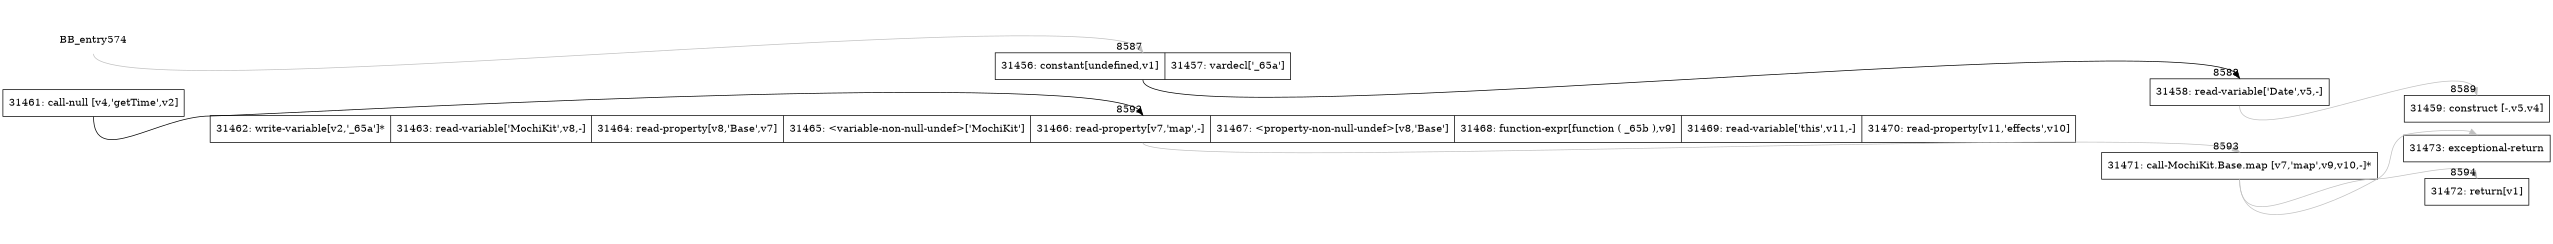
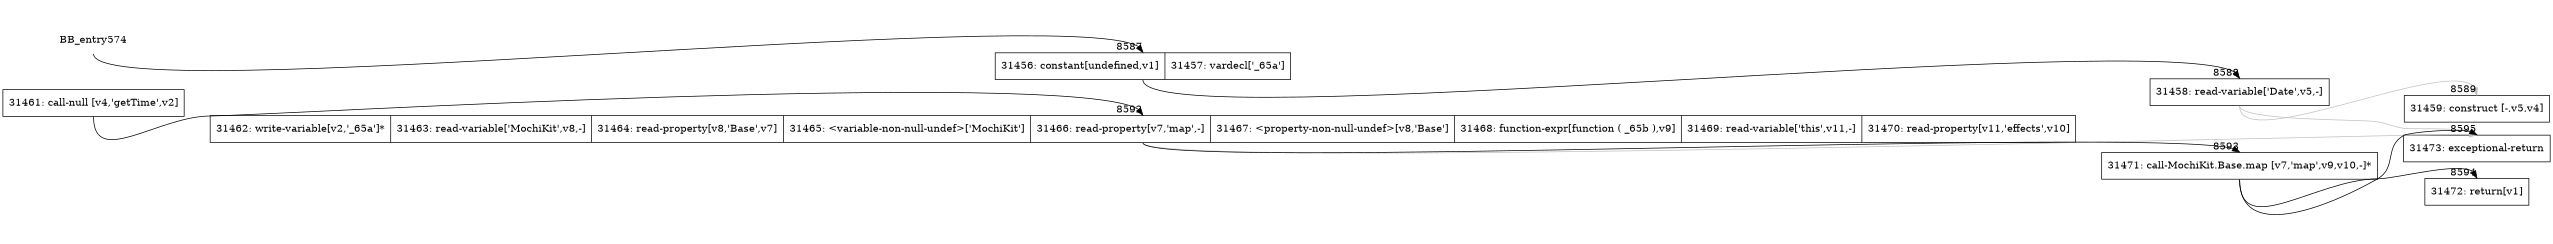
edge "BB_entry574" -> "31456: constant[undefined,v1]": color gray -> black
edge "31458: read-variable['Date',v5,-]" -> "31473: exceptional-return": added
edge "31462: write-variable[v2,'_65a']*" -> "31471: call-MochiKit.Base.map [v7,'map',v9,v10,-]*": color gray -> black
edge "31462: write-variable[v2,'_65a']*" -> "31473: exceptional-return": added
edge "31471: call-MochiKit.Base.map [v7,'map',v9,v10,-]*" -> "31472: return[v1]": color gray -> black
edge "31471: call-MochiKit.Base.map [v7,'map',v9,v10,-]*" -> "31473: exceptional-return": color gray -> black
